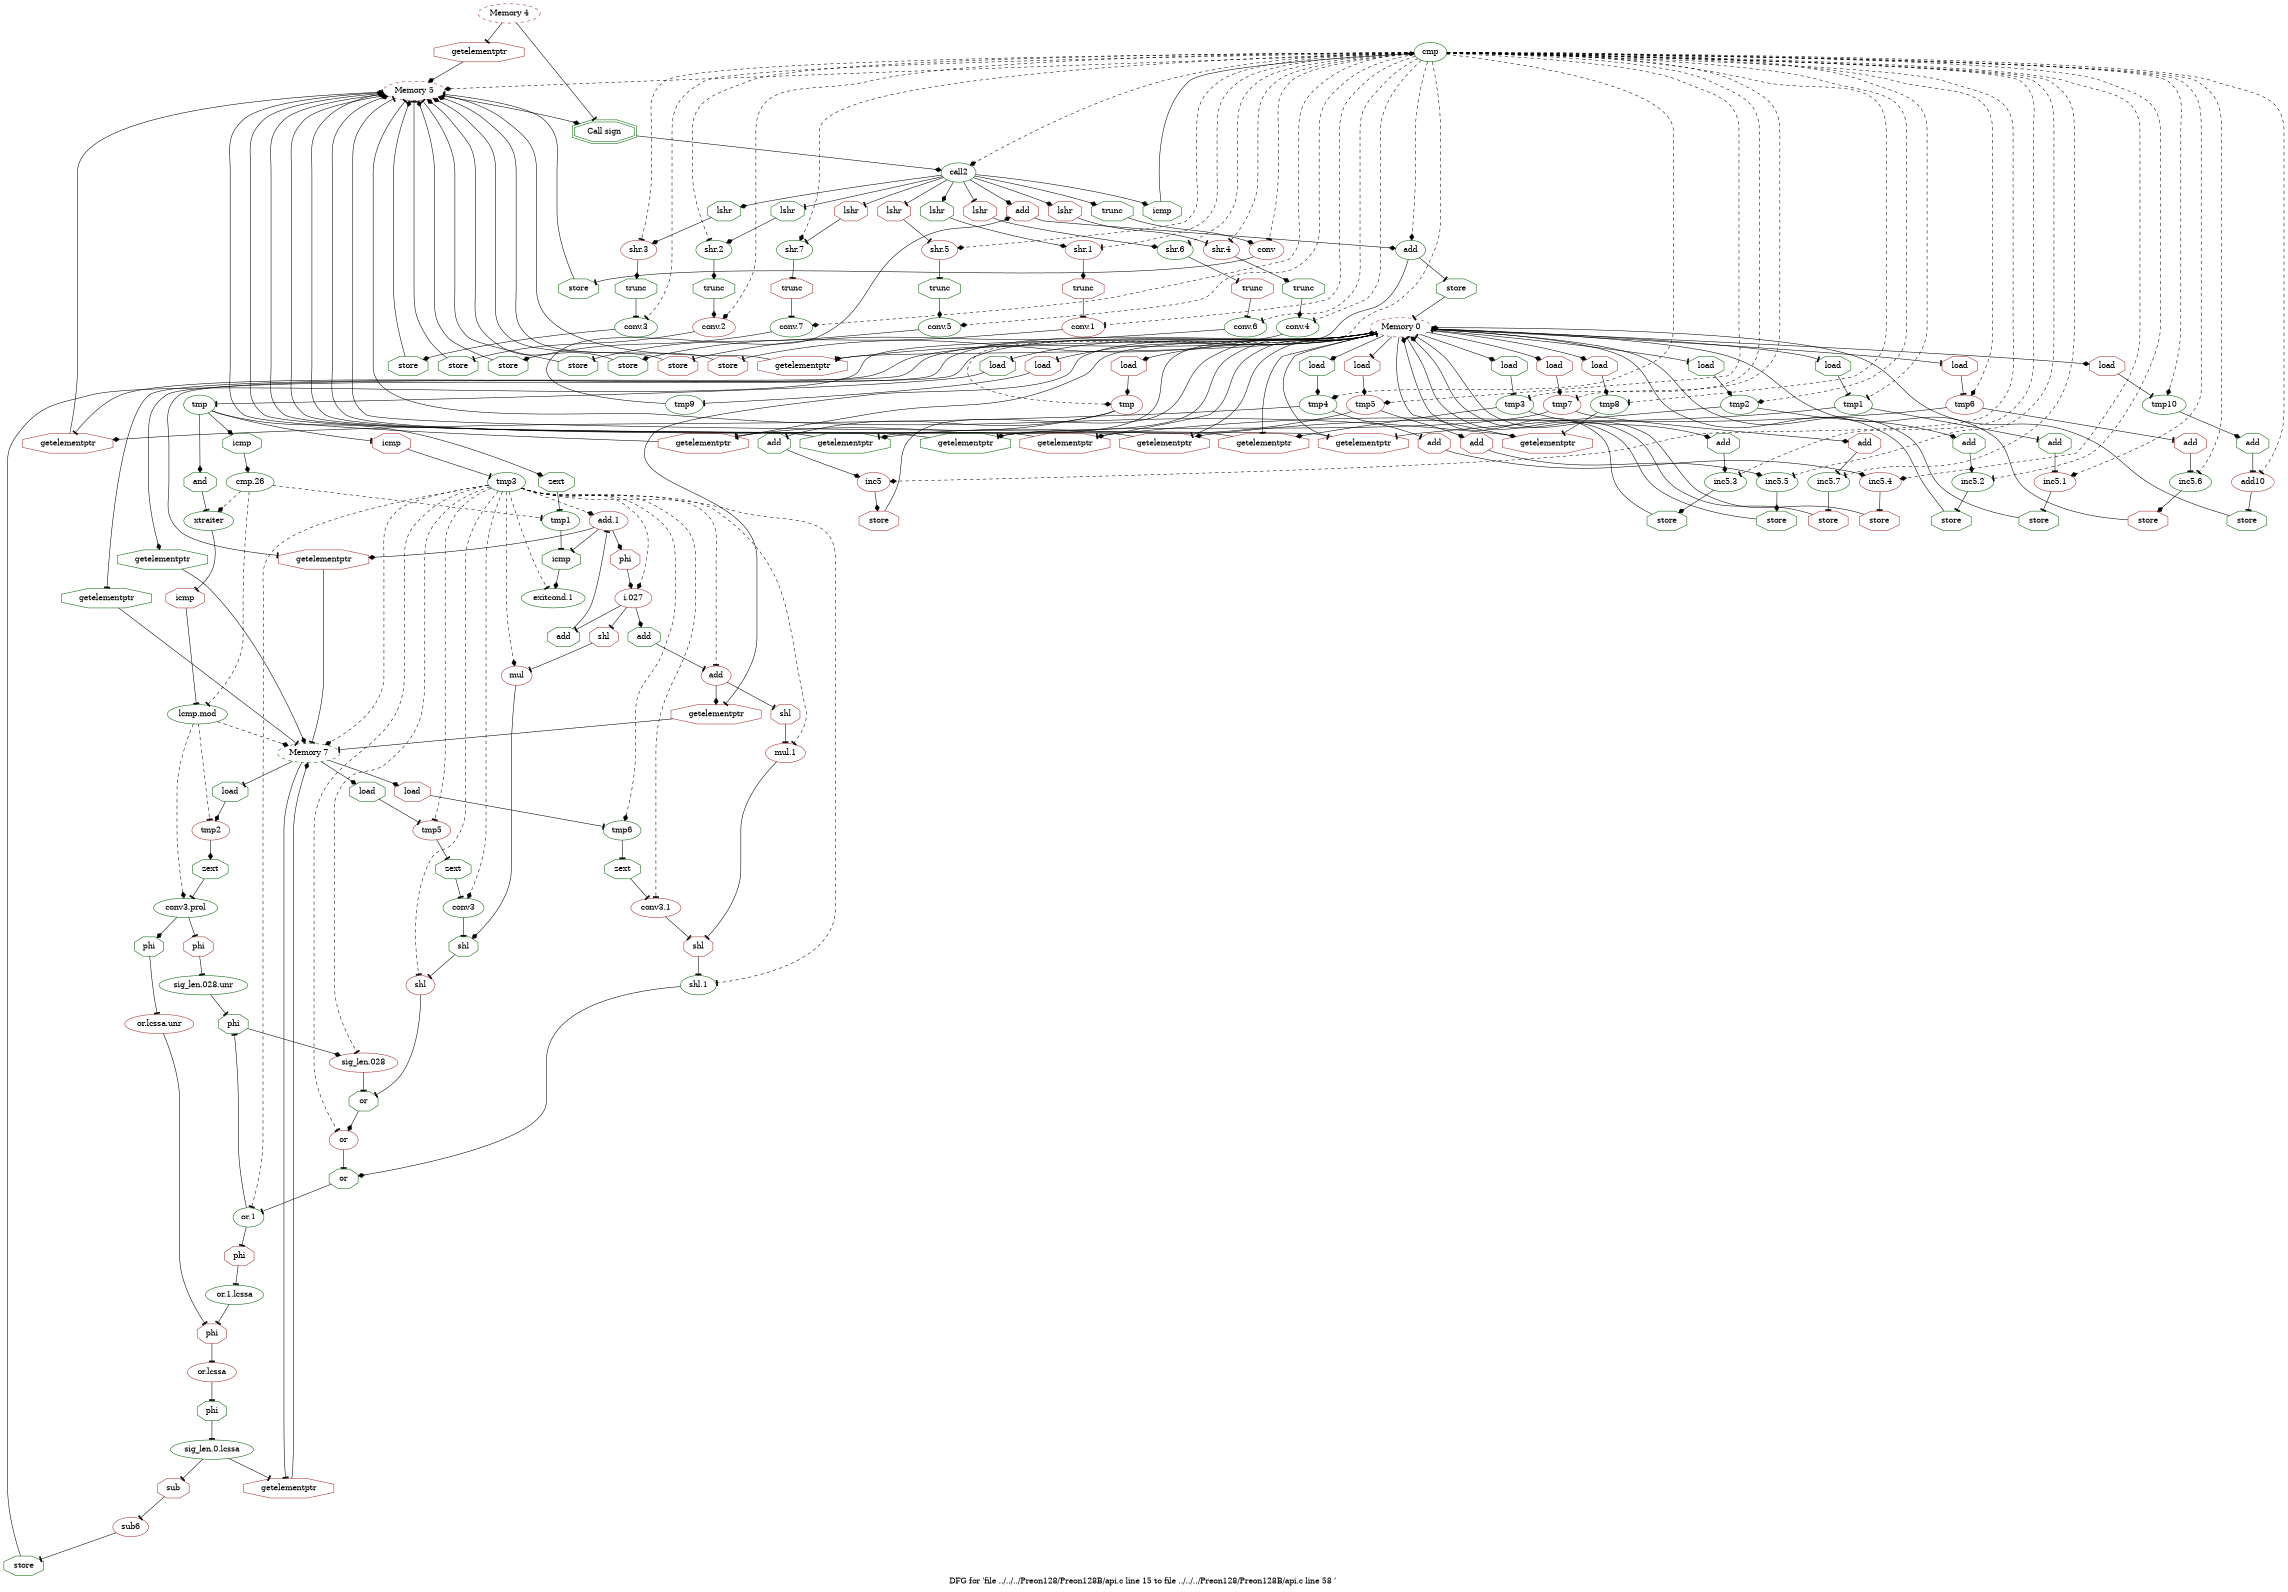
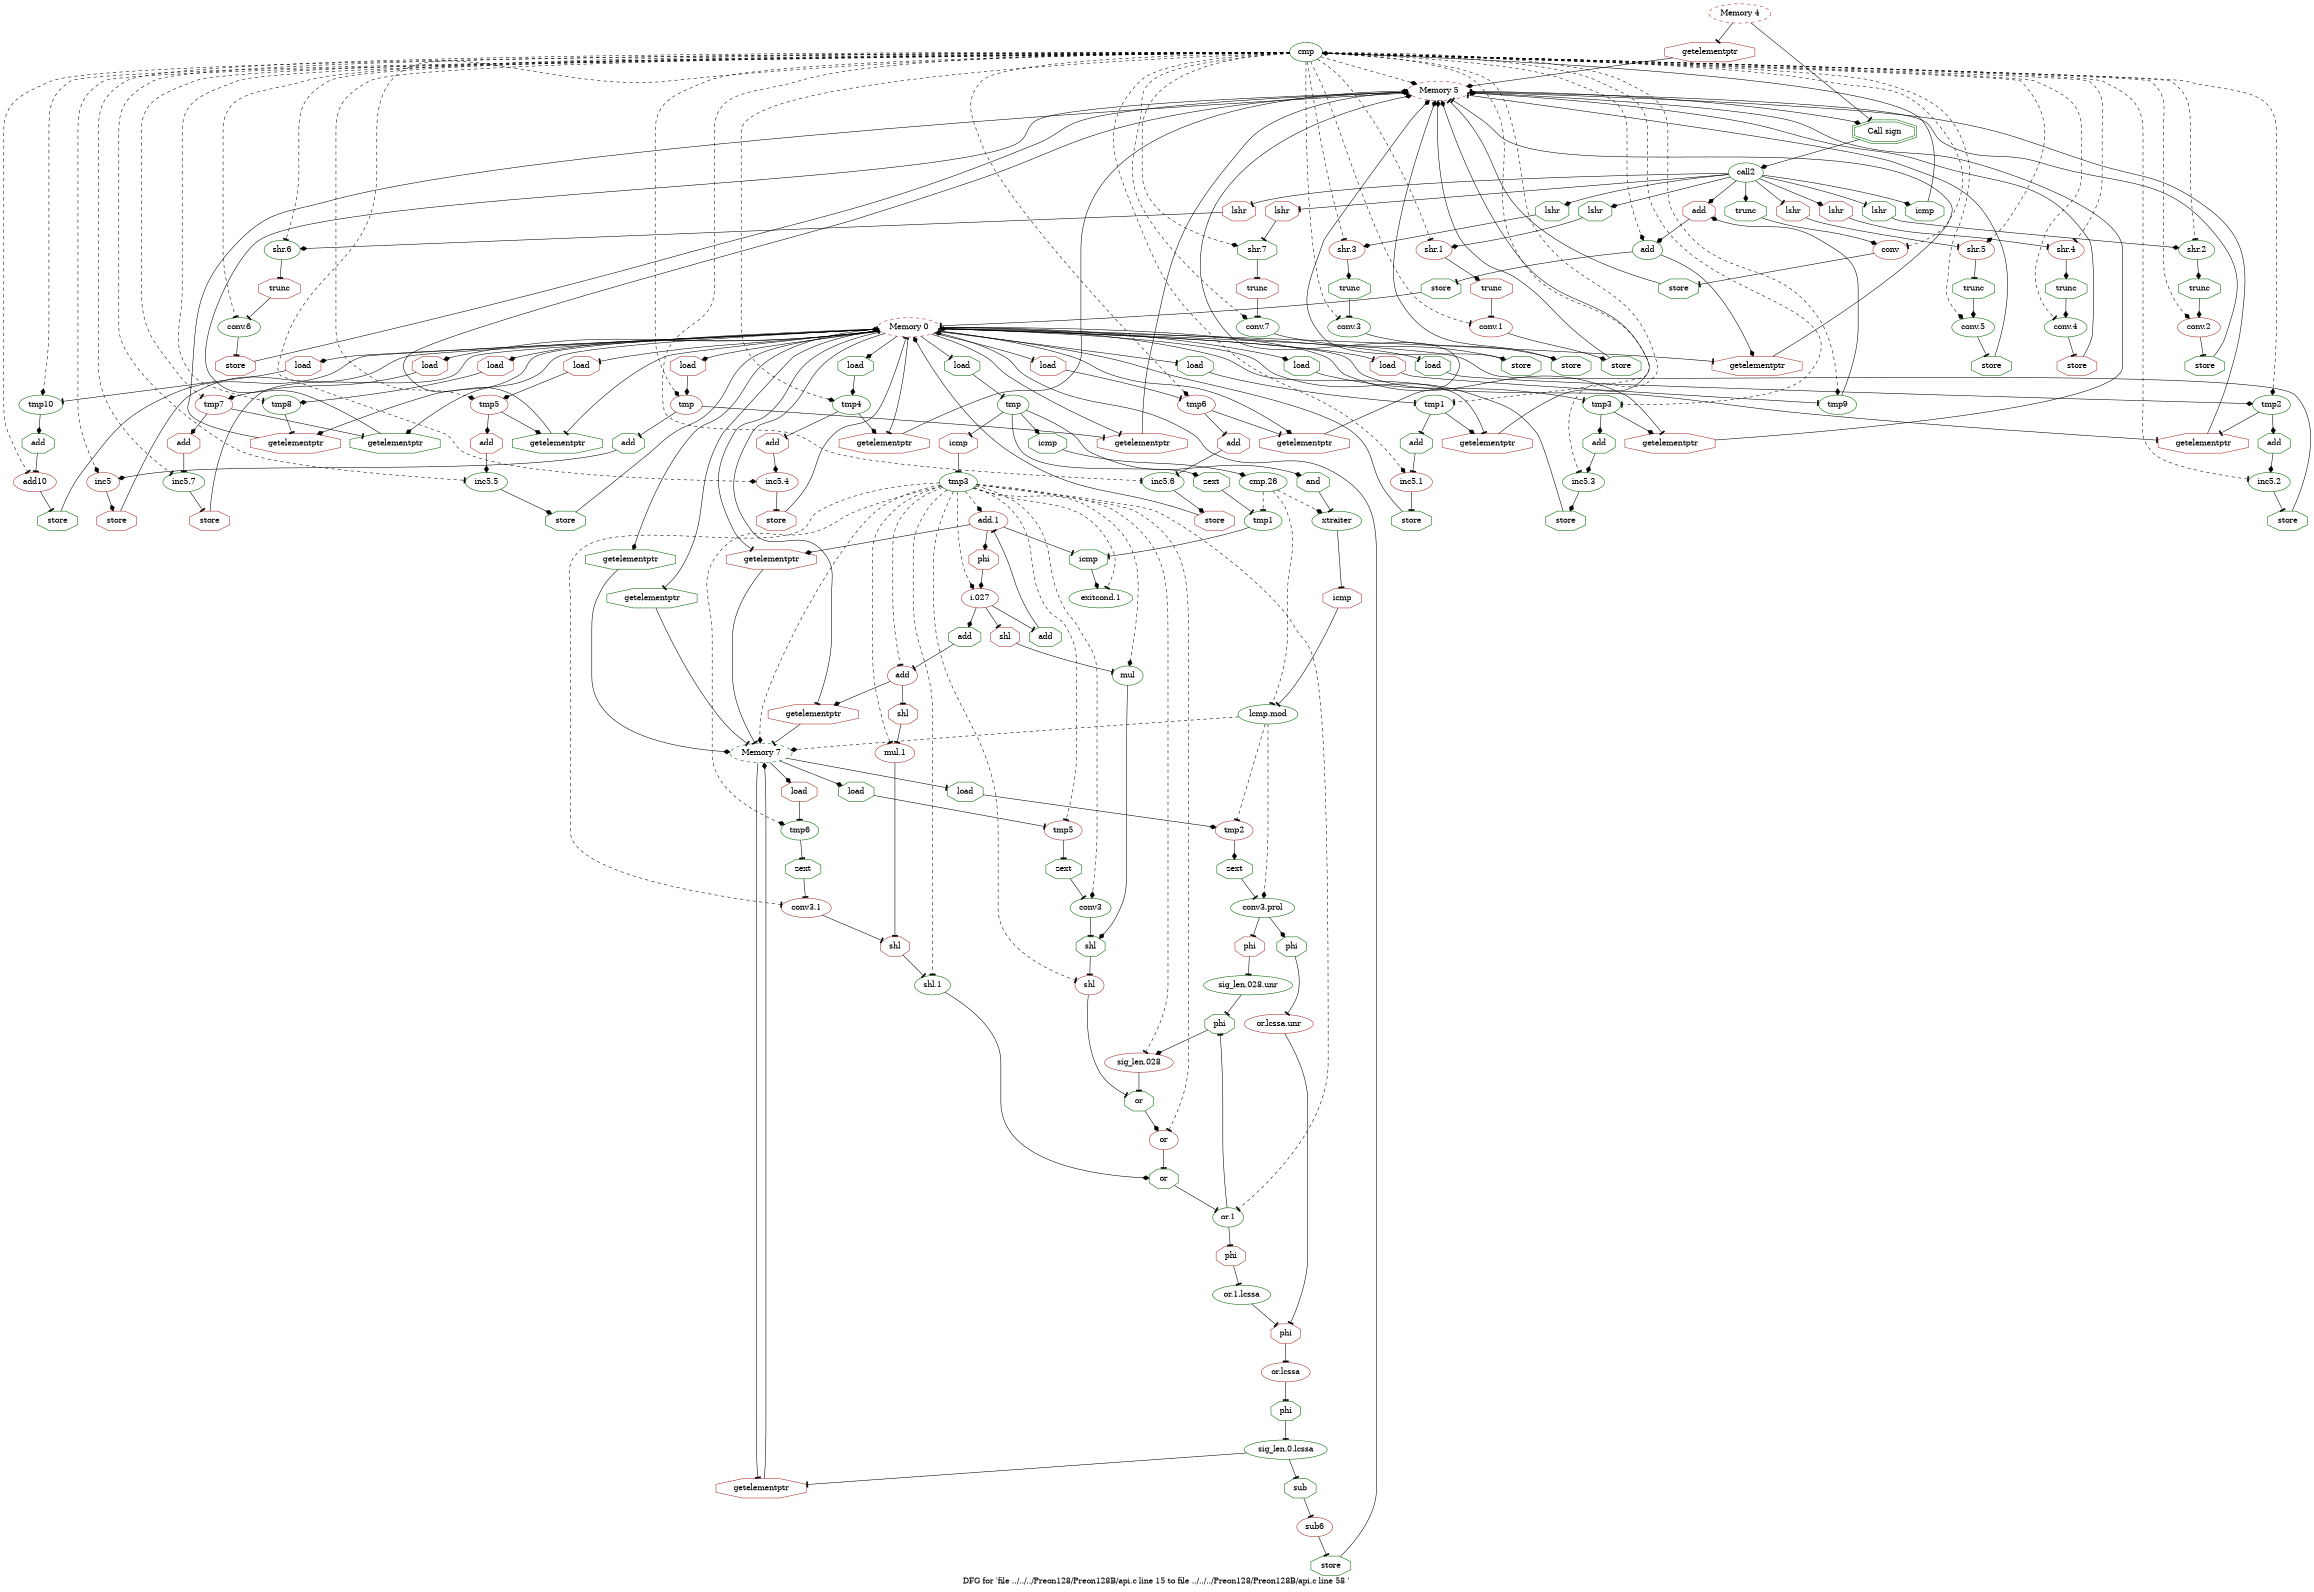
edge "cmp" -> "call2": now "cmp" -> "tmp9"
node "shr.7": shape ellipse -> octagon
node "mul": color brown -> darkgreen
node "sub": color brown -> darkgreen
